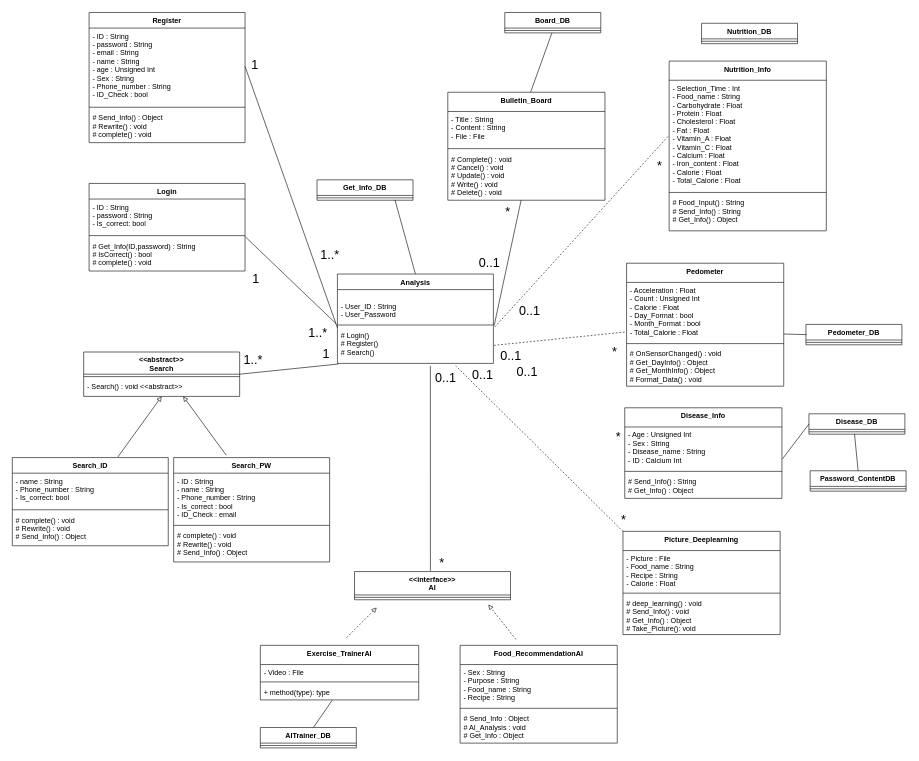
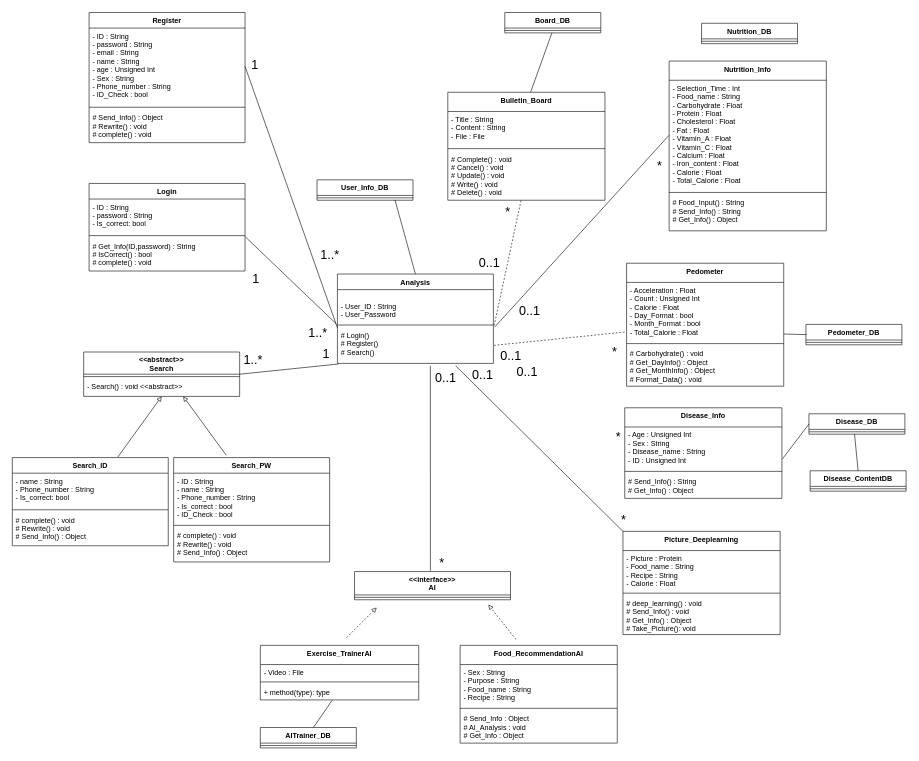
node "Get_Info_DB": label "Get_Info_DB" -> "User_Info_DB"
edge "- Selection_Time : Int - Food_name : String - Carbohydrate : Float - Protein : Float - Cholesterol : Float - Fat : Float - Vitamin_A : Float - Vitamin_C : Float - Calcium : Float - Iron_content : Float - Calorie : Float - Total_Calorie : Float" -- "# Login() # Register() # Search()": style dashed -> solid
edge "# Complete() : void # Cancel() : void # Update() : void # Write() : void # Delete() : void" -- "- User_ID : String - User_Password": style solid -> dashed
node "# OnSensorChanged() : void # Get_DayInfo() : Object # Get_MonthInfo() : Object # Format_Data() : void": label "# OnSensorChanged() : void # Get_DayInfo() : Object # Get_MonthInfo() : Object # Format_Data() : void" -> "# Carbohydrate() : void # Get_DayInfo() : Object # Get_MonthInfo() : Object # Format_Data() : void"
node "- Age : Unsigned Int - Sex : String - Disease_name : String - ID : Calcium Int": label "- Age : Unsigned Int - Sex : String - Disease_name : String - ID : Calcium Int" -> "- Age : Unsigned Int - Sex : String - Disease_name : String - ID : Unsigned Int"
node "Password_ContentDB": label "Password_ContentDB" -> "Disease_ContentDB"
node "- ID : String - name : String - Phone_number : String - Is_correct : bool - ID_Check : email": label "- ID : String - name : String - Phone_number : String - Is_correct : bool - ID_Check : email" -> "- ID : String - name : String - Phone_number : String - Is_correct : bool - ID_Check : bool"
edge "# Login() # Register() # Search()" -- "Picture_Deeplearning": style dashed -> solid
node "- Picture : File - Food_name : String - Recipe : String - Calorie : Float": label "- Picture : File - Food_name : String - Recipe : String - Calorie : Float" -> "- Picture : Protein - Food_name : String - Recipe : String - Calorie : Float"
